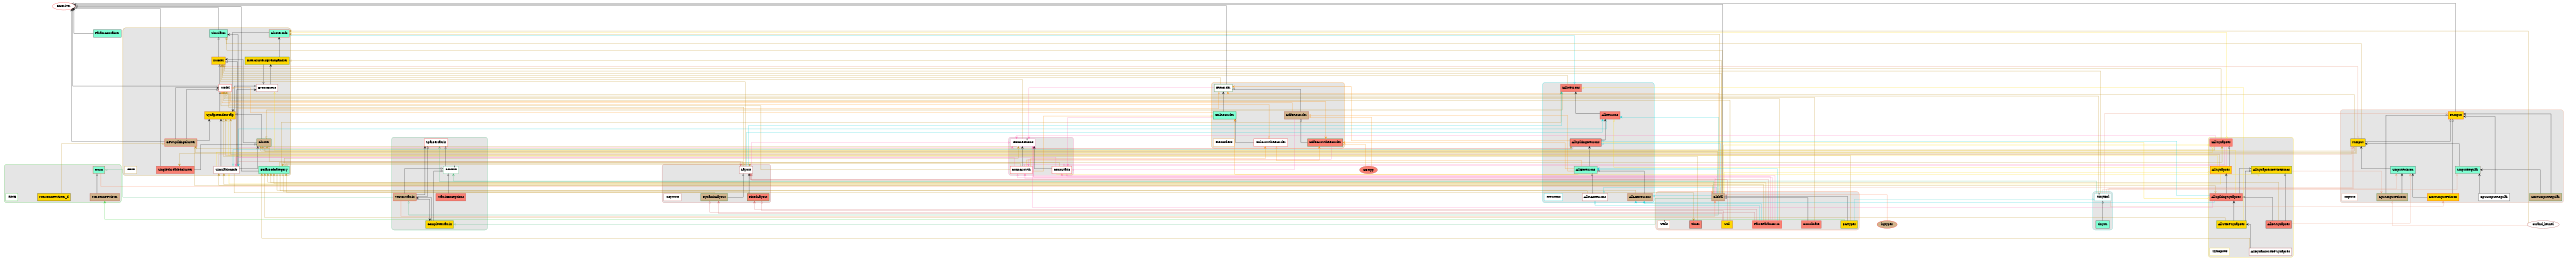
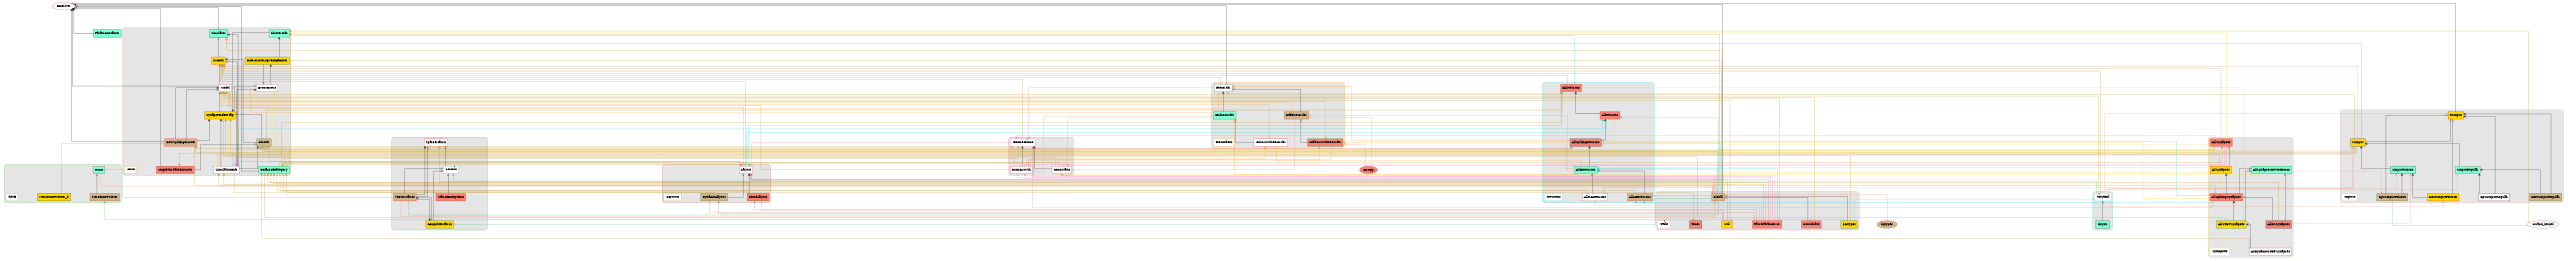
node "AllSynapsesDeviceFuncs": fillcolor gold -> aquamarine
edge "curand_kernel" -> "GpuSInputPoisson": color darksalmon -> mediumseagreen
